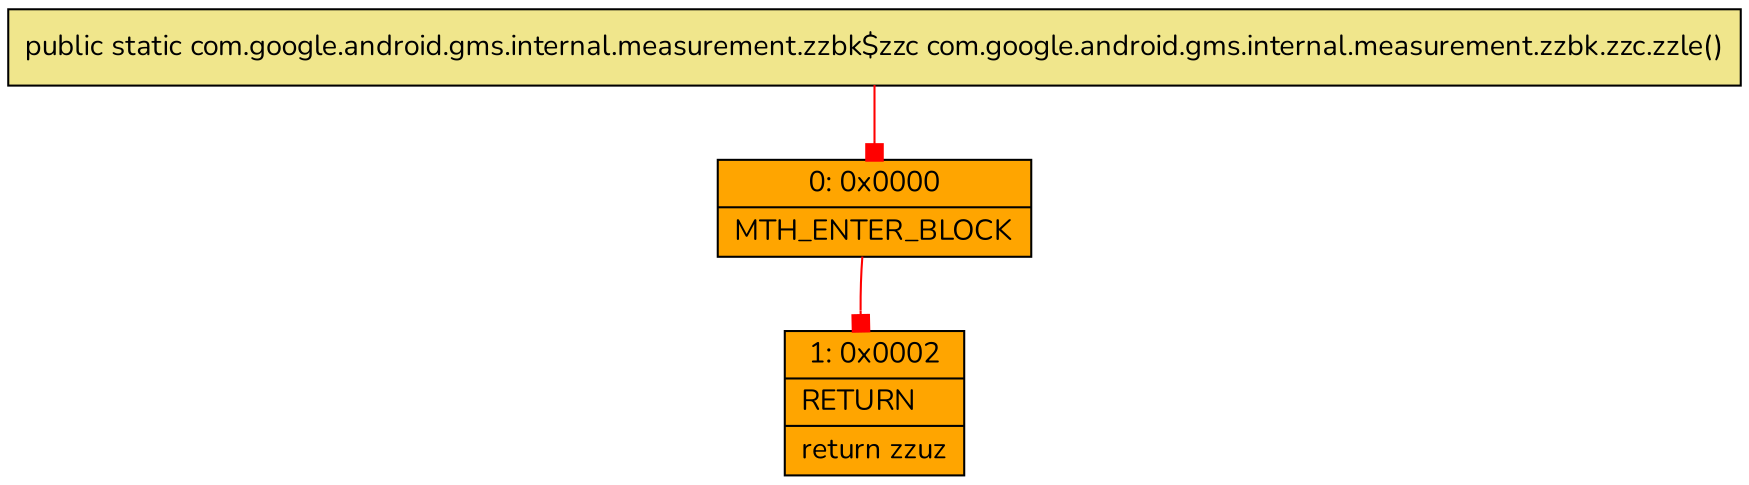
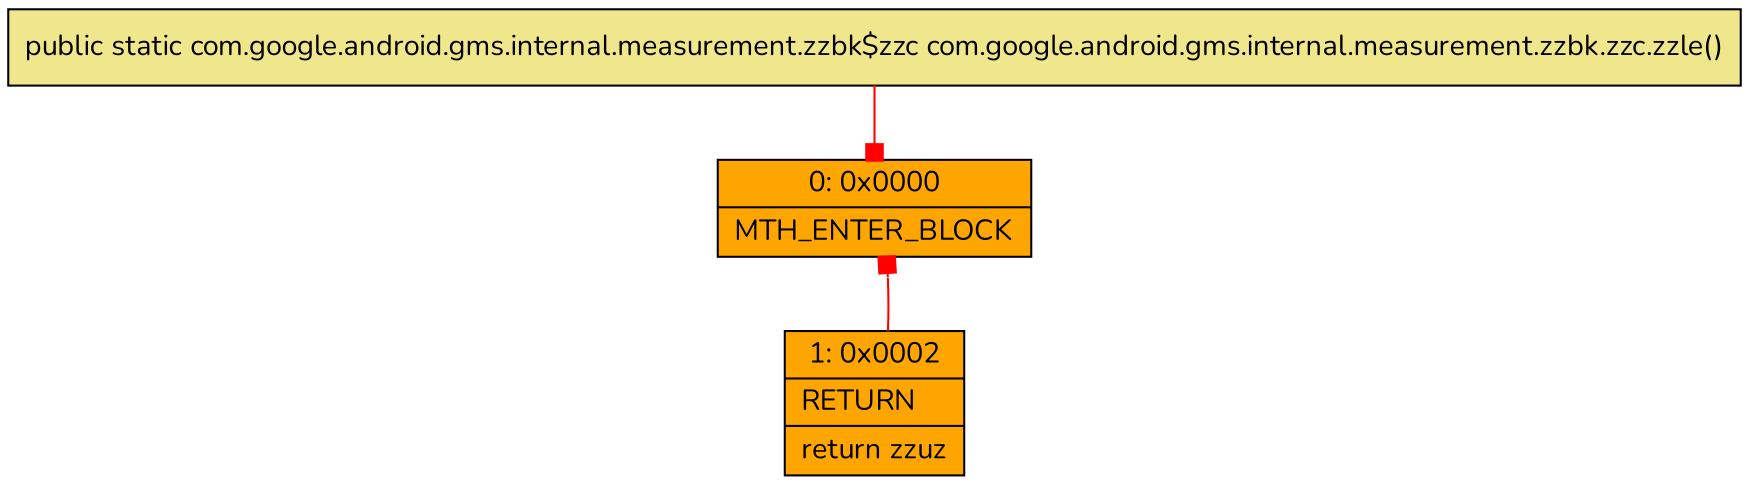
edge "0: 0x0000" -> "1: 0x0002": reversed
